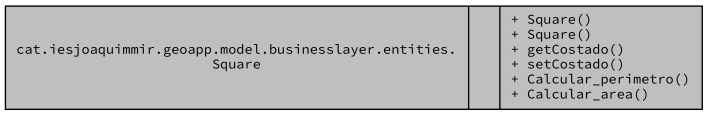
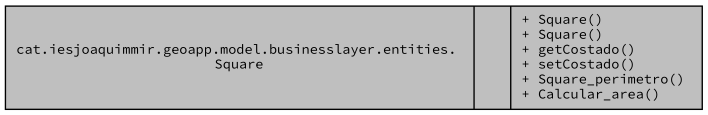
node "cat.iesjoaquimmir.geoapp.model.businesslayer.entities.": text "+ Calcular_perimetro()" -> "+ Square_perimetro()"
